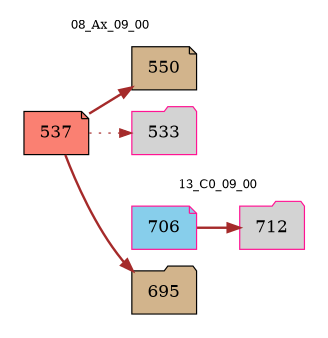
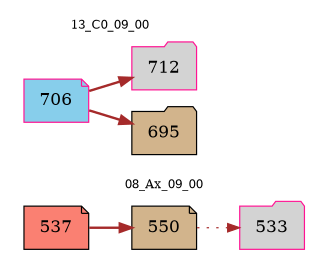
edge "537" -> "533": now "550" -> "533"
edge "537" -> "695": now "706" -> "695"
